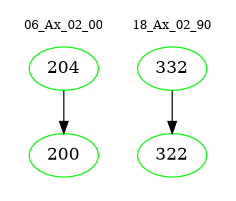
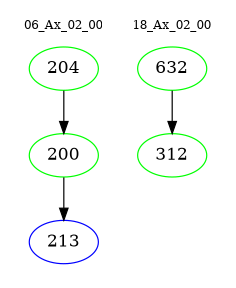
cluster "18_Ax_02_90": label "18_Ax_02_90" -> "18_Ax_02_00"
node "332": label "332" -> "632"
node "322": label "322" -> "312"
node "213": added
